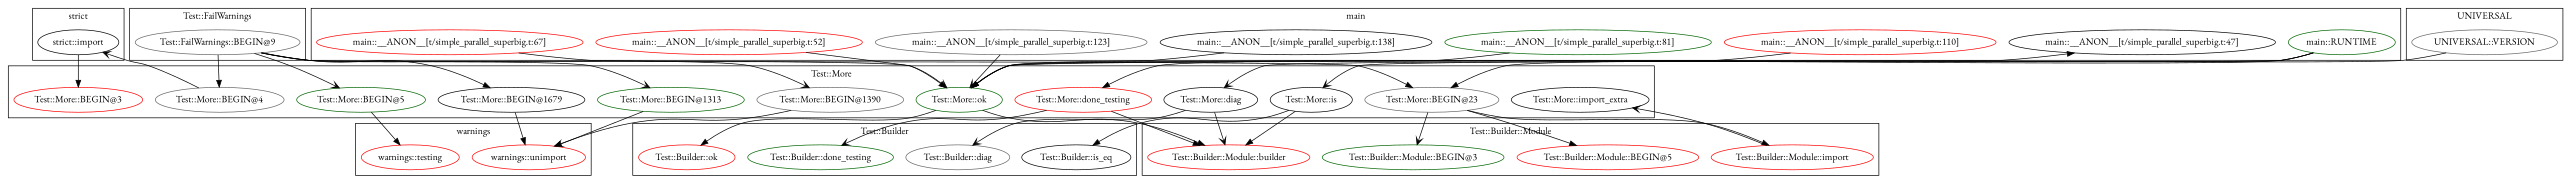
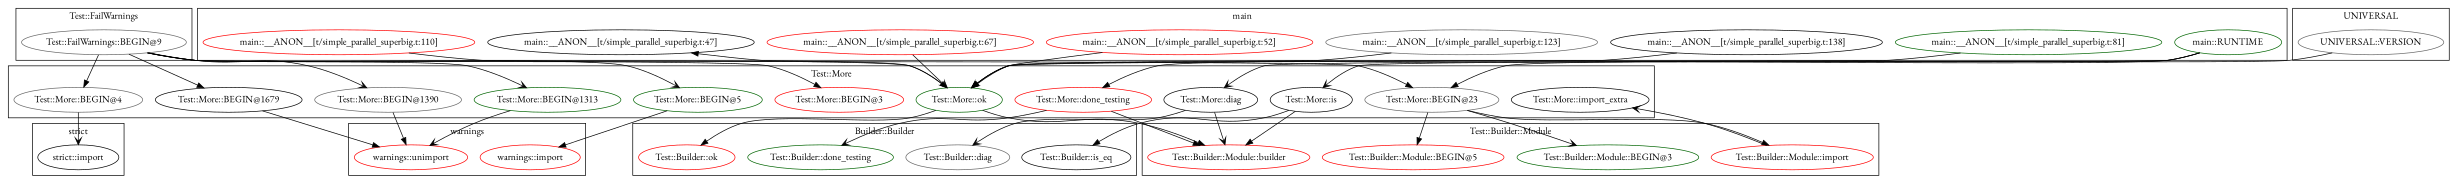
edge "strict::import" -> "Test::More::BEGIN@3": now "Test::FailWarnings::BEGIN@9" -> "Test::More::BEGIN@3"
cluster "Test::Builder": label "Test::Builder" -> "Builder::Builder"
node "warnings::testing": label "warnings::testing" -> "warnings::import"
